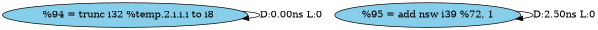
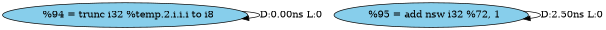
node "%95 = add nsw i39 %72, 1": label "%95 = add nsw i39 %72, 1" -> "%95 = add nsw i32 %72, 1"
